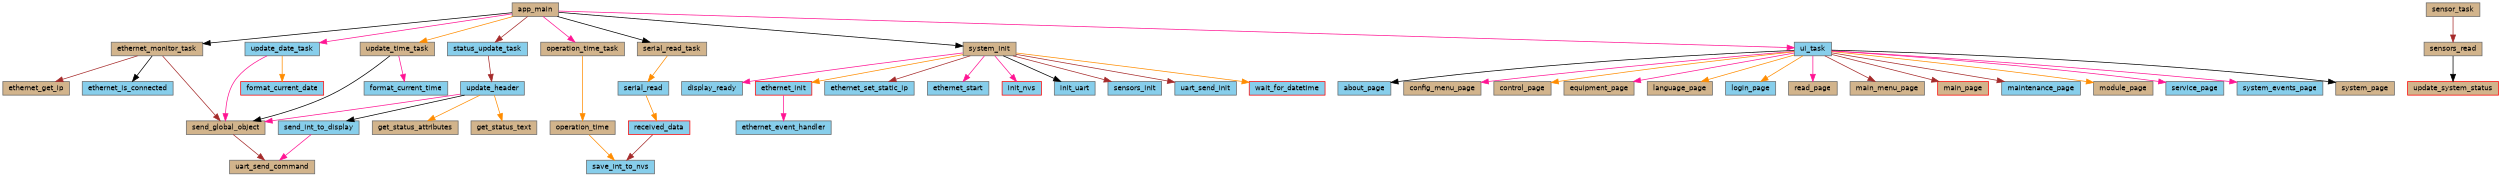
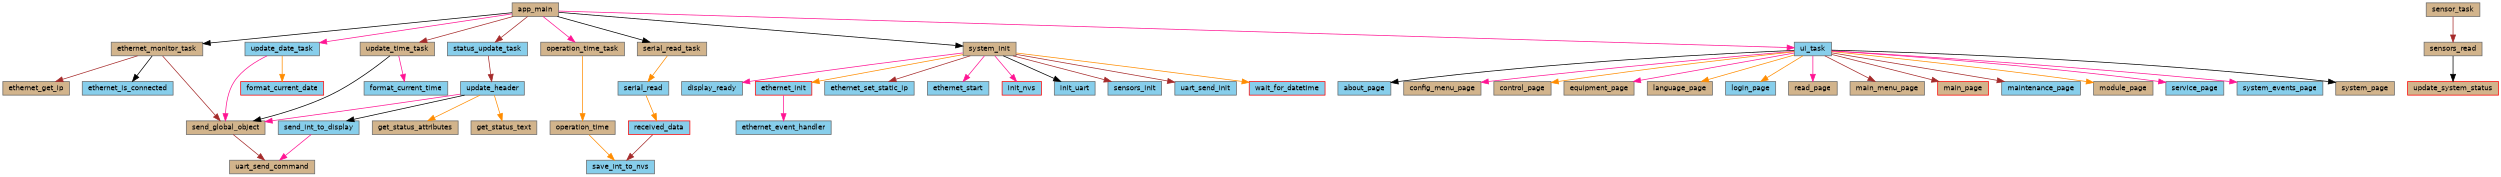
edge "app_main" -> "update_time_task": color darkorange -> brown
